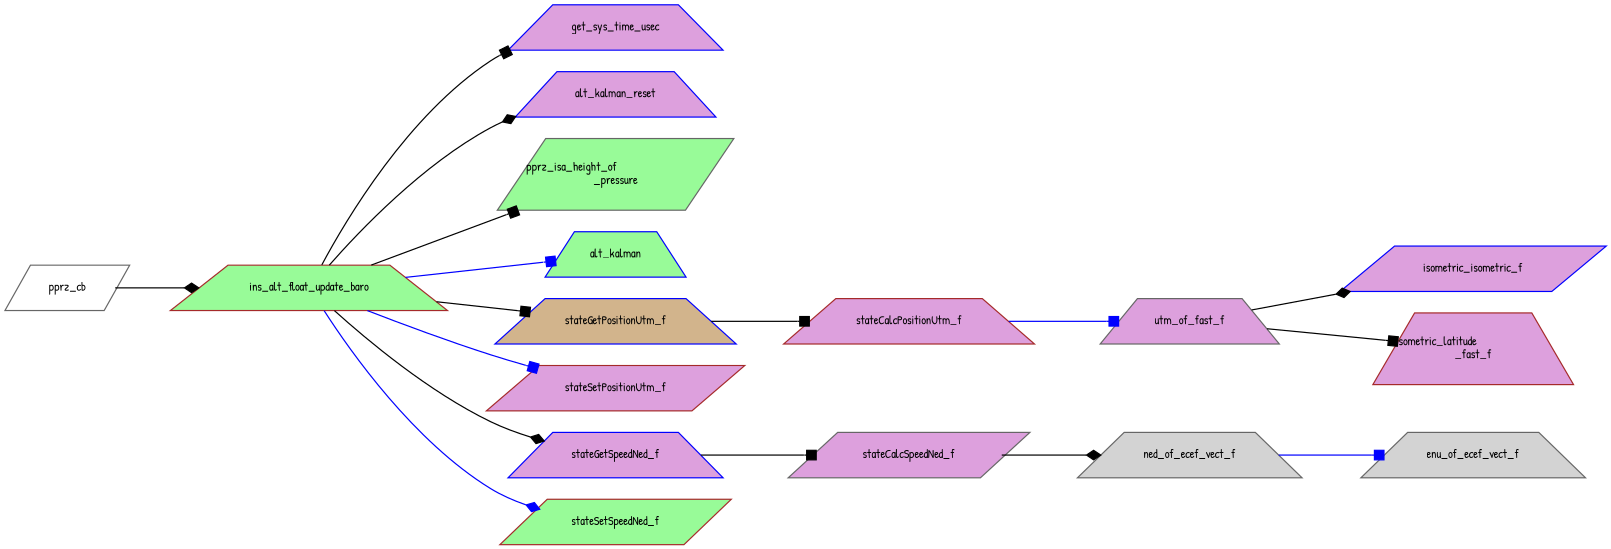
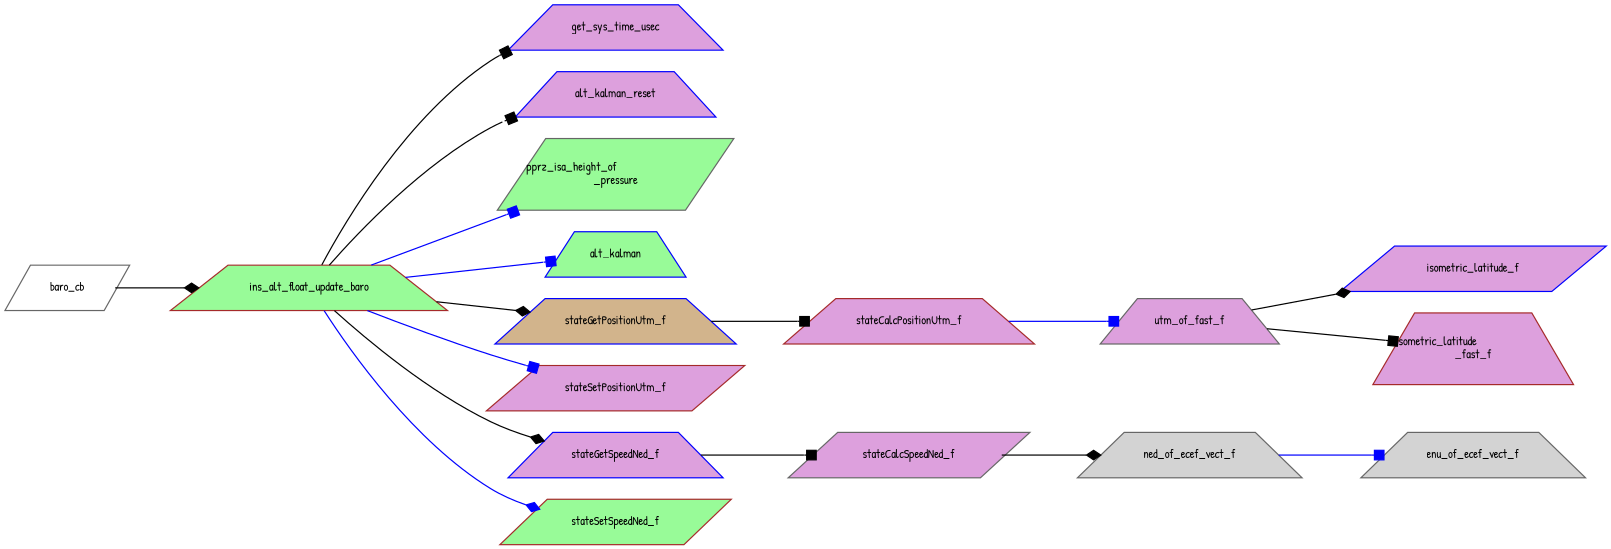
edge "ins_alt_float_update_baro" -> "alt_kalman_reset": arrowhead diamond -> box
edge "ins_alt_float_update_baro" -> "pprz_isa_height_of _pressure": color black -> blue
node "isometric_isometric_f": label "isometric_isometric_f" -> "isometric_latitude_f"
node "pprz_cb": label "pprz_cb" -> "baro_cb"
edge "ins_alt_float_update_baro" -> "stateGetPositionUtm_f": arrowhead box -> diamond
